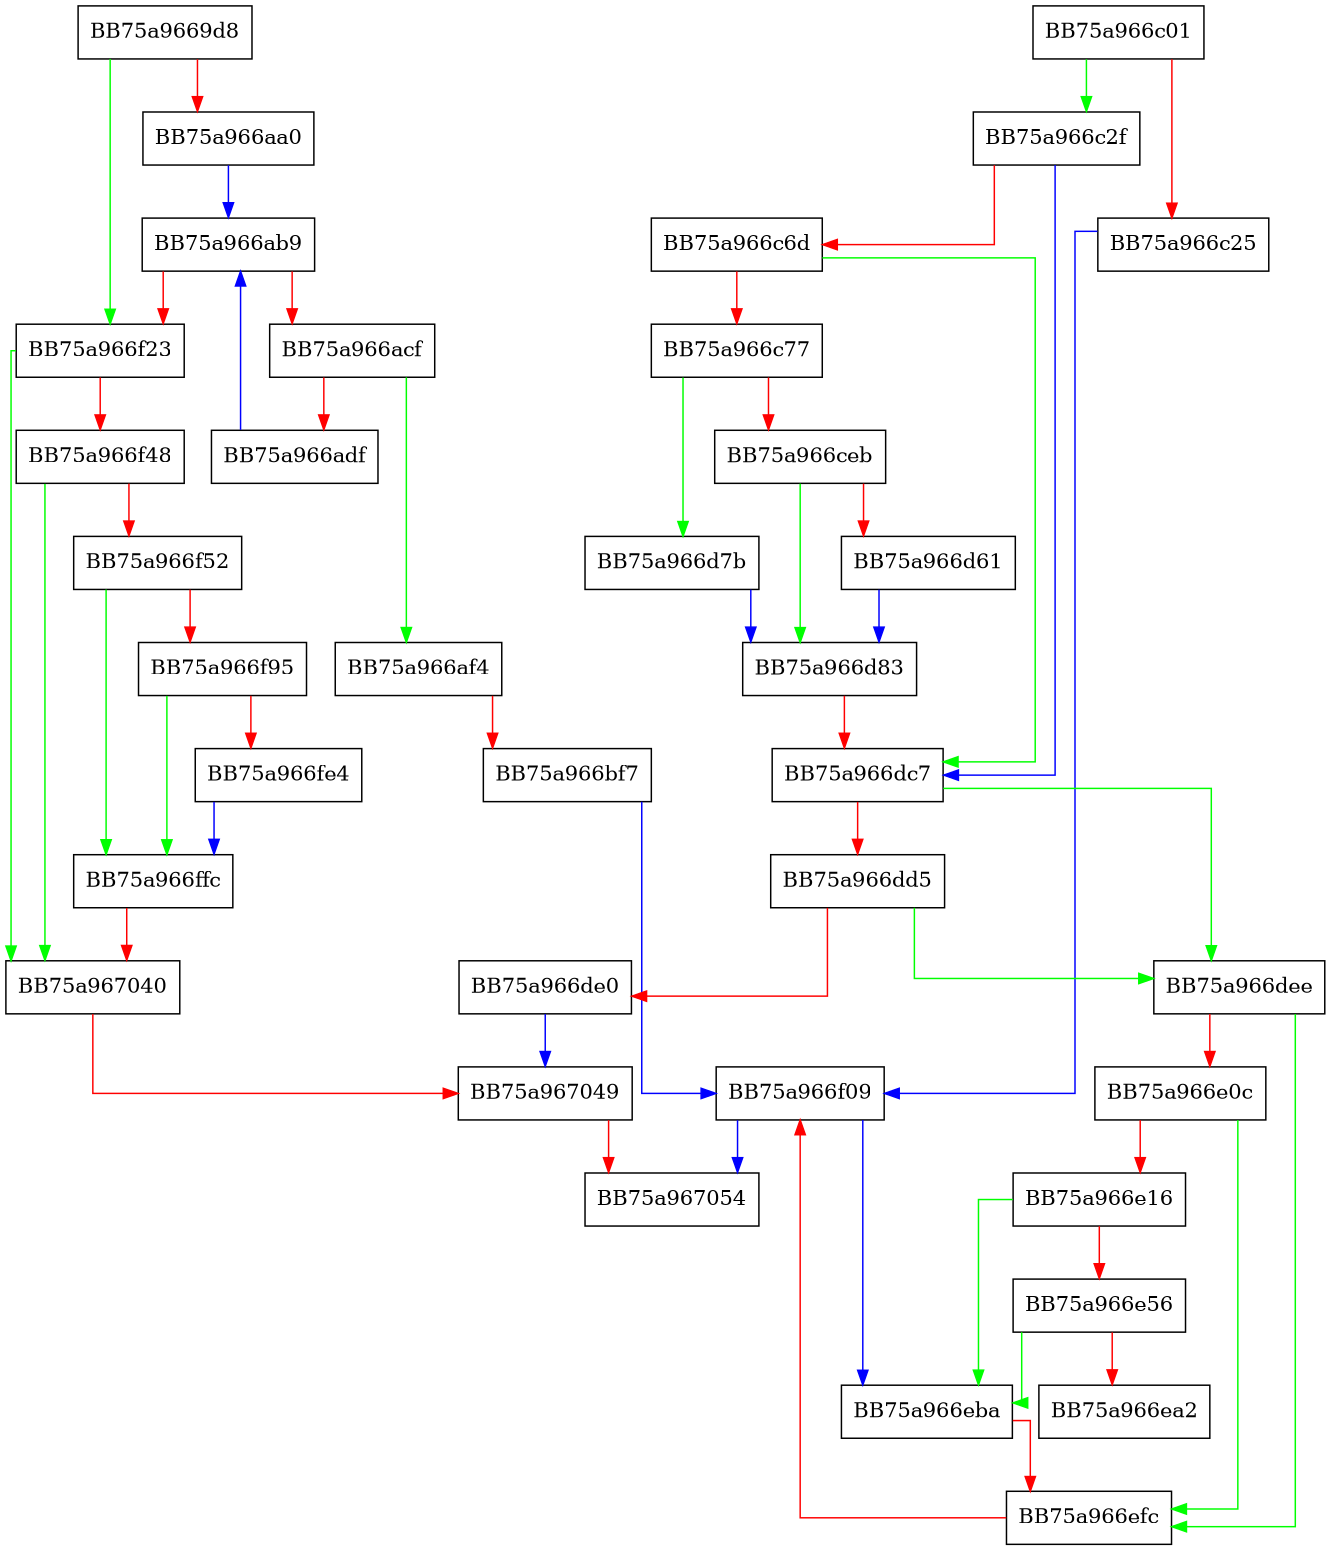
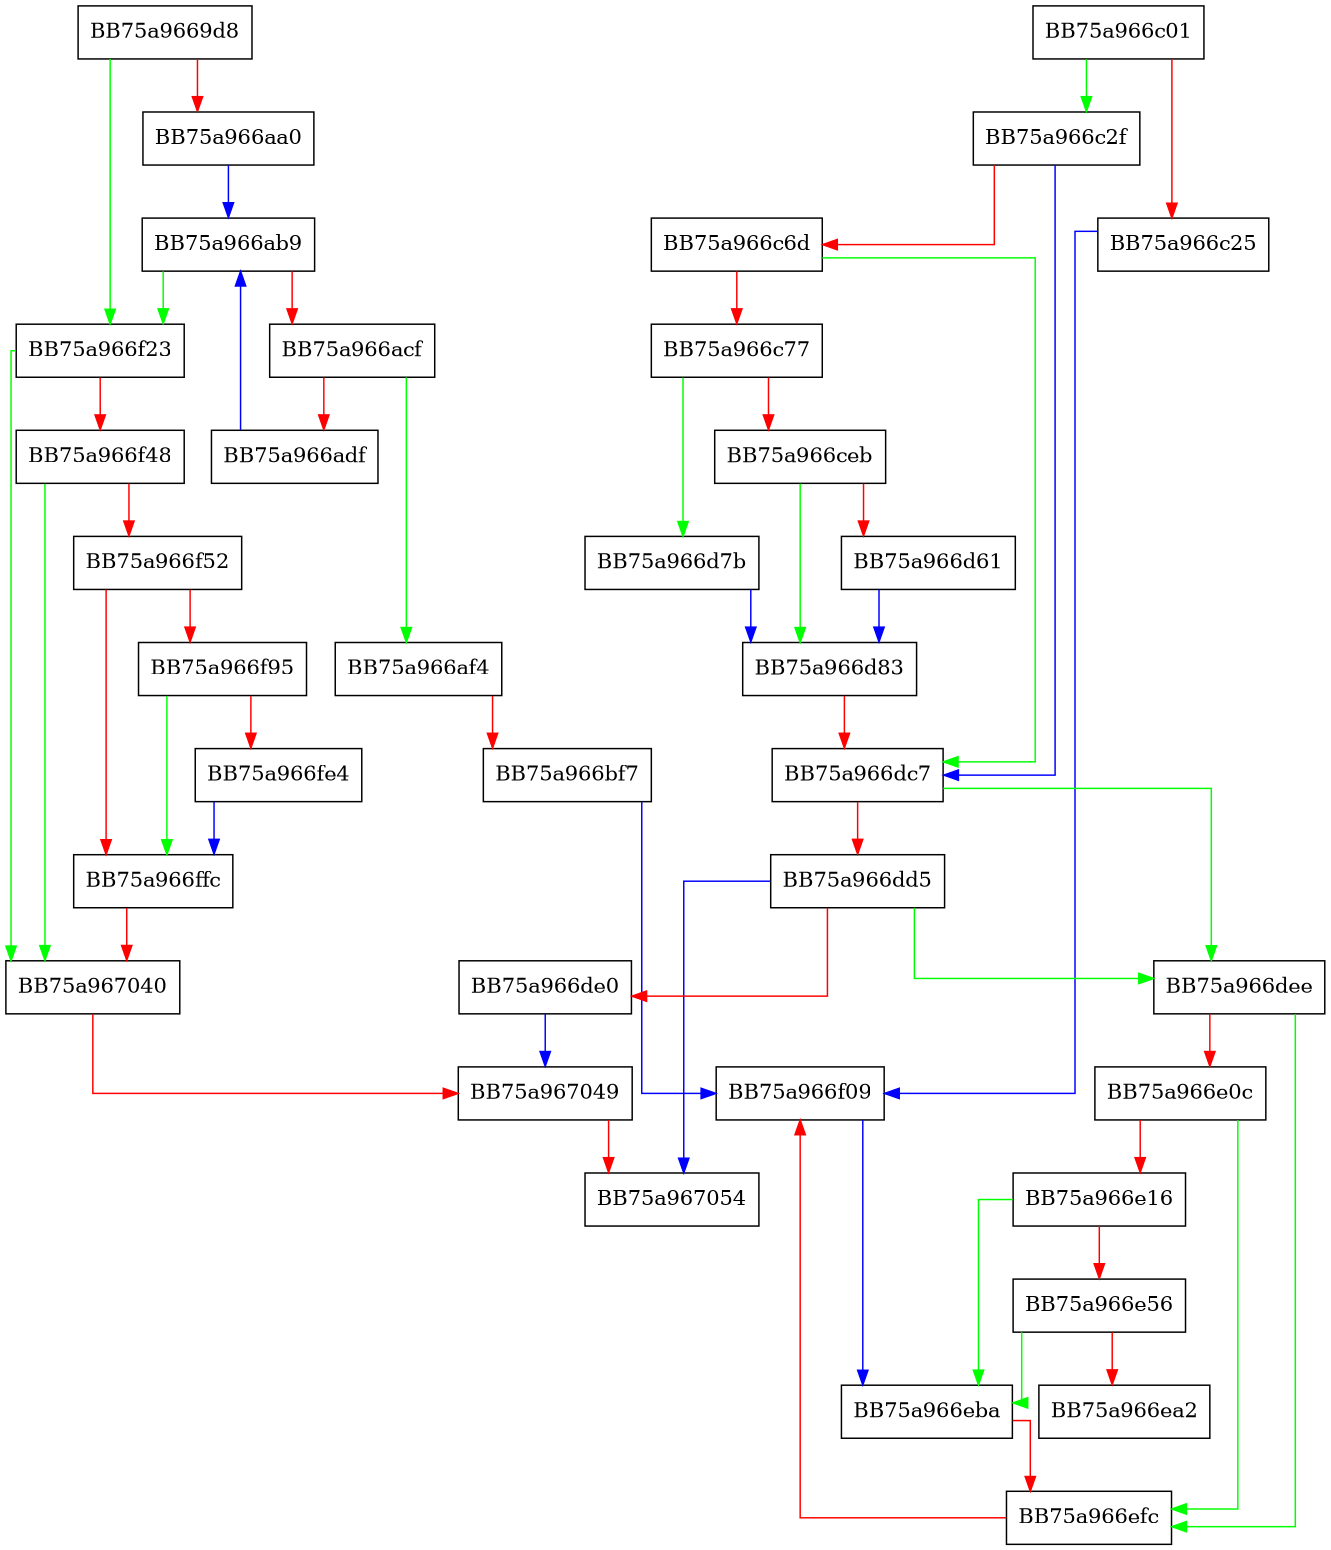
edge "BB75a966ab9" -> "BB75a966f23": color red -> green
edge "BB75a966f52" -> "BB75a966ffc": color green -> red
edge "BB75a966f09" -> "BB75a967054": now "BB75a966dd5" -> "BB75a967054"
